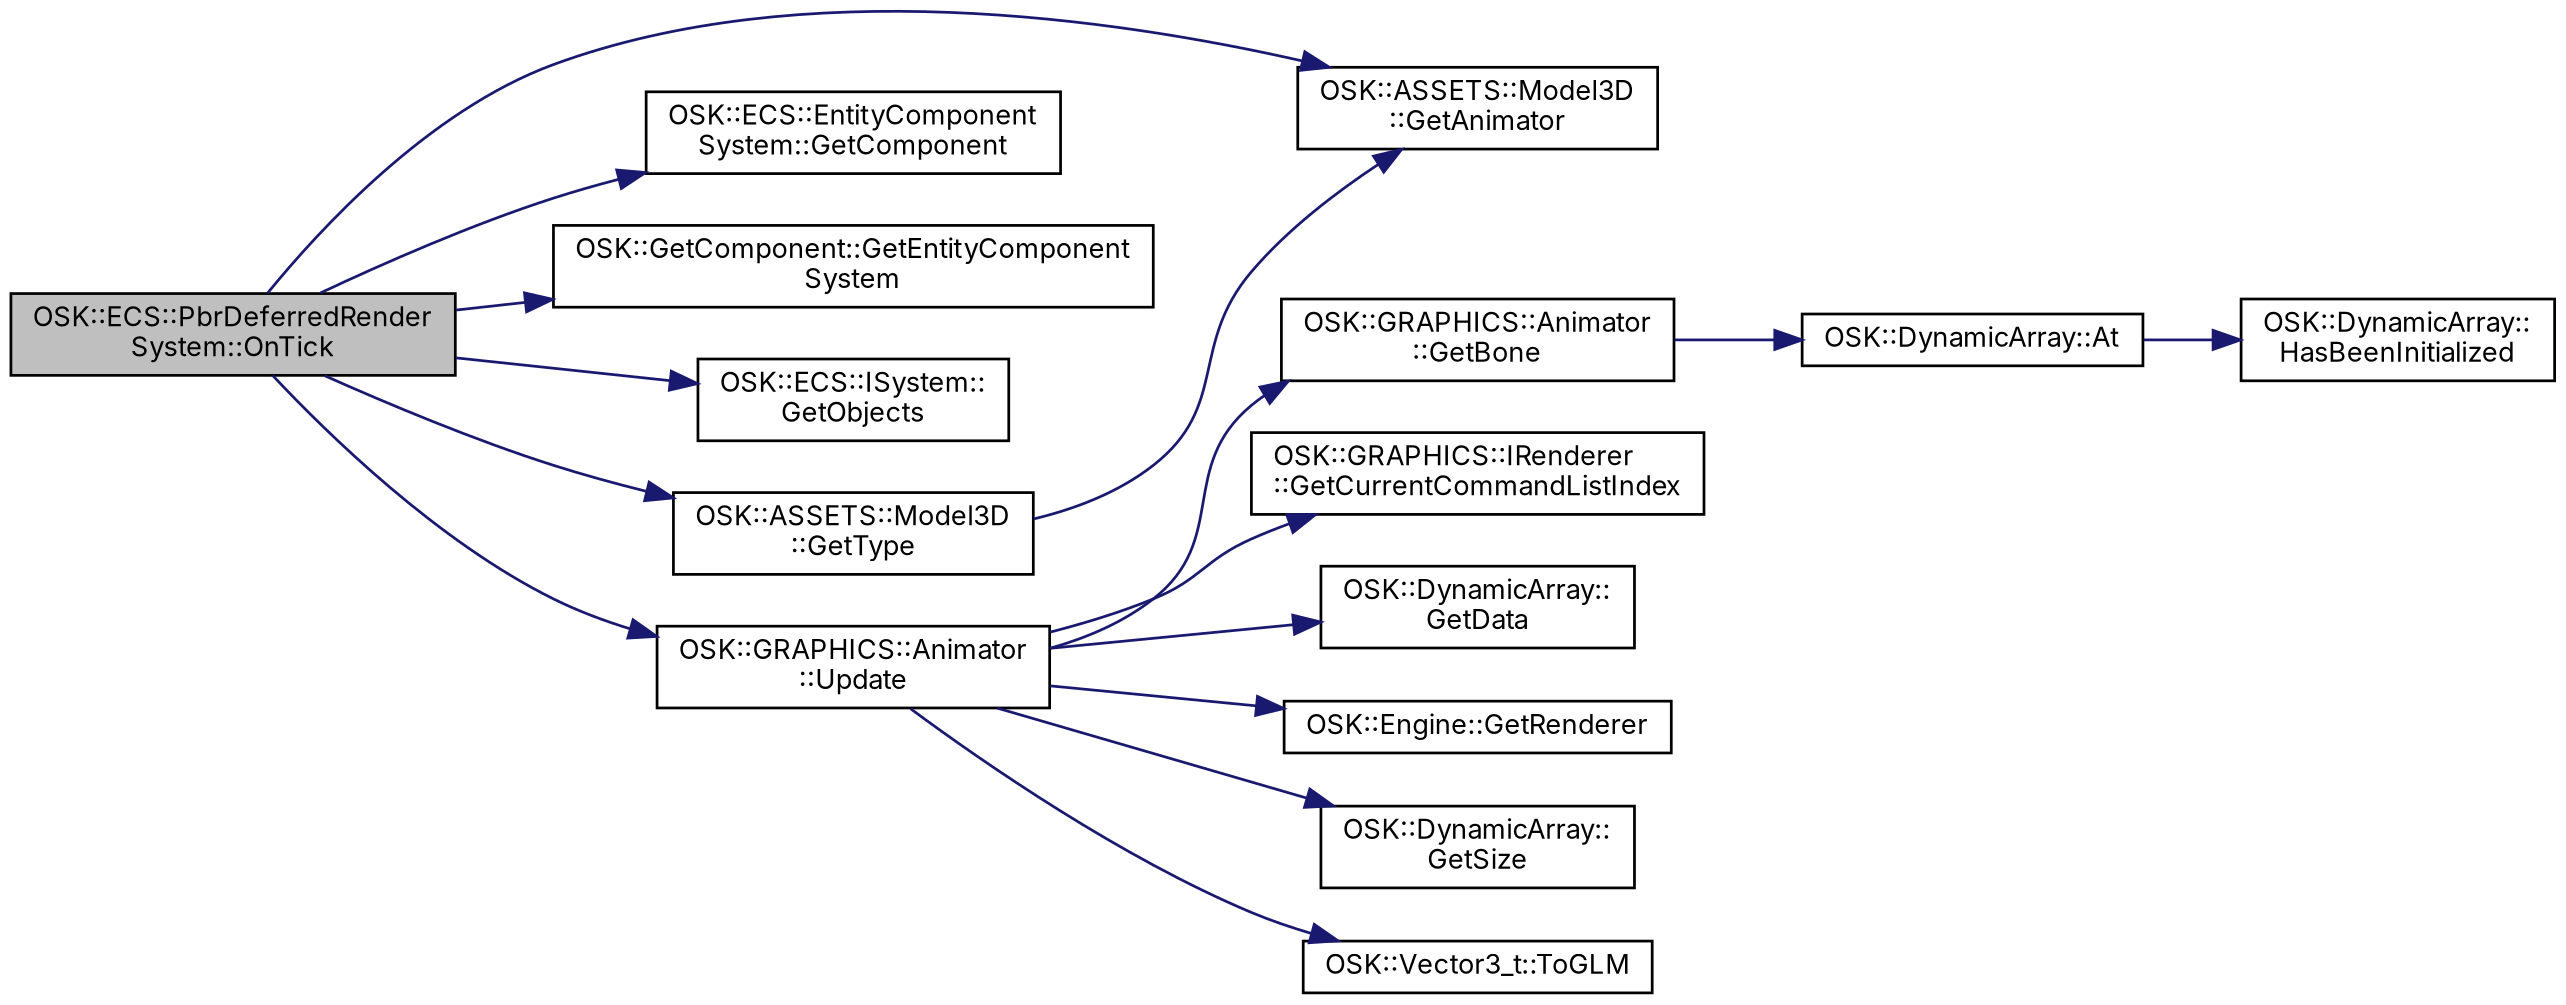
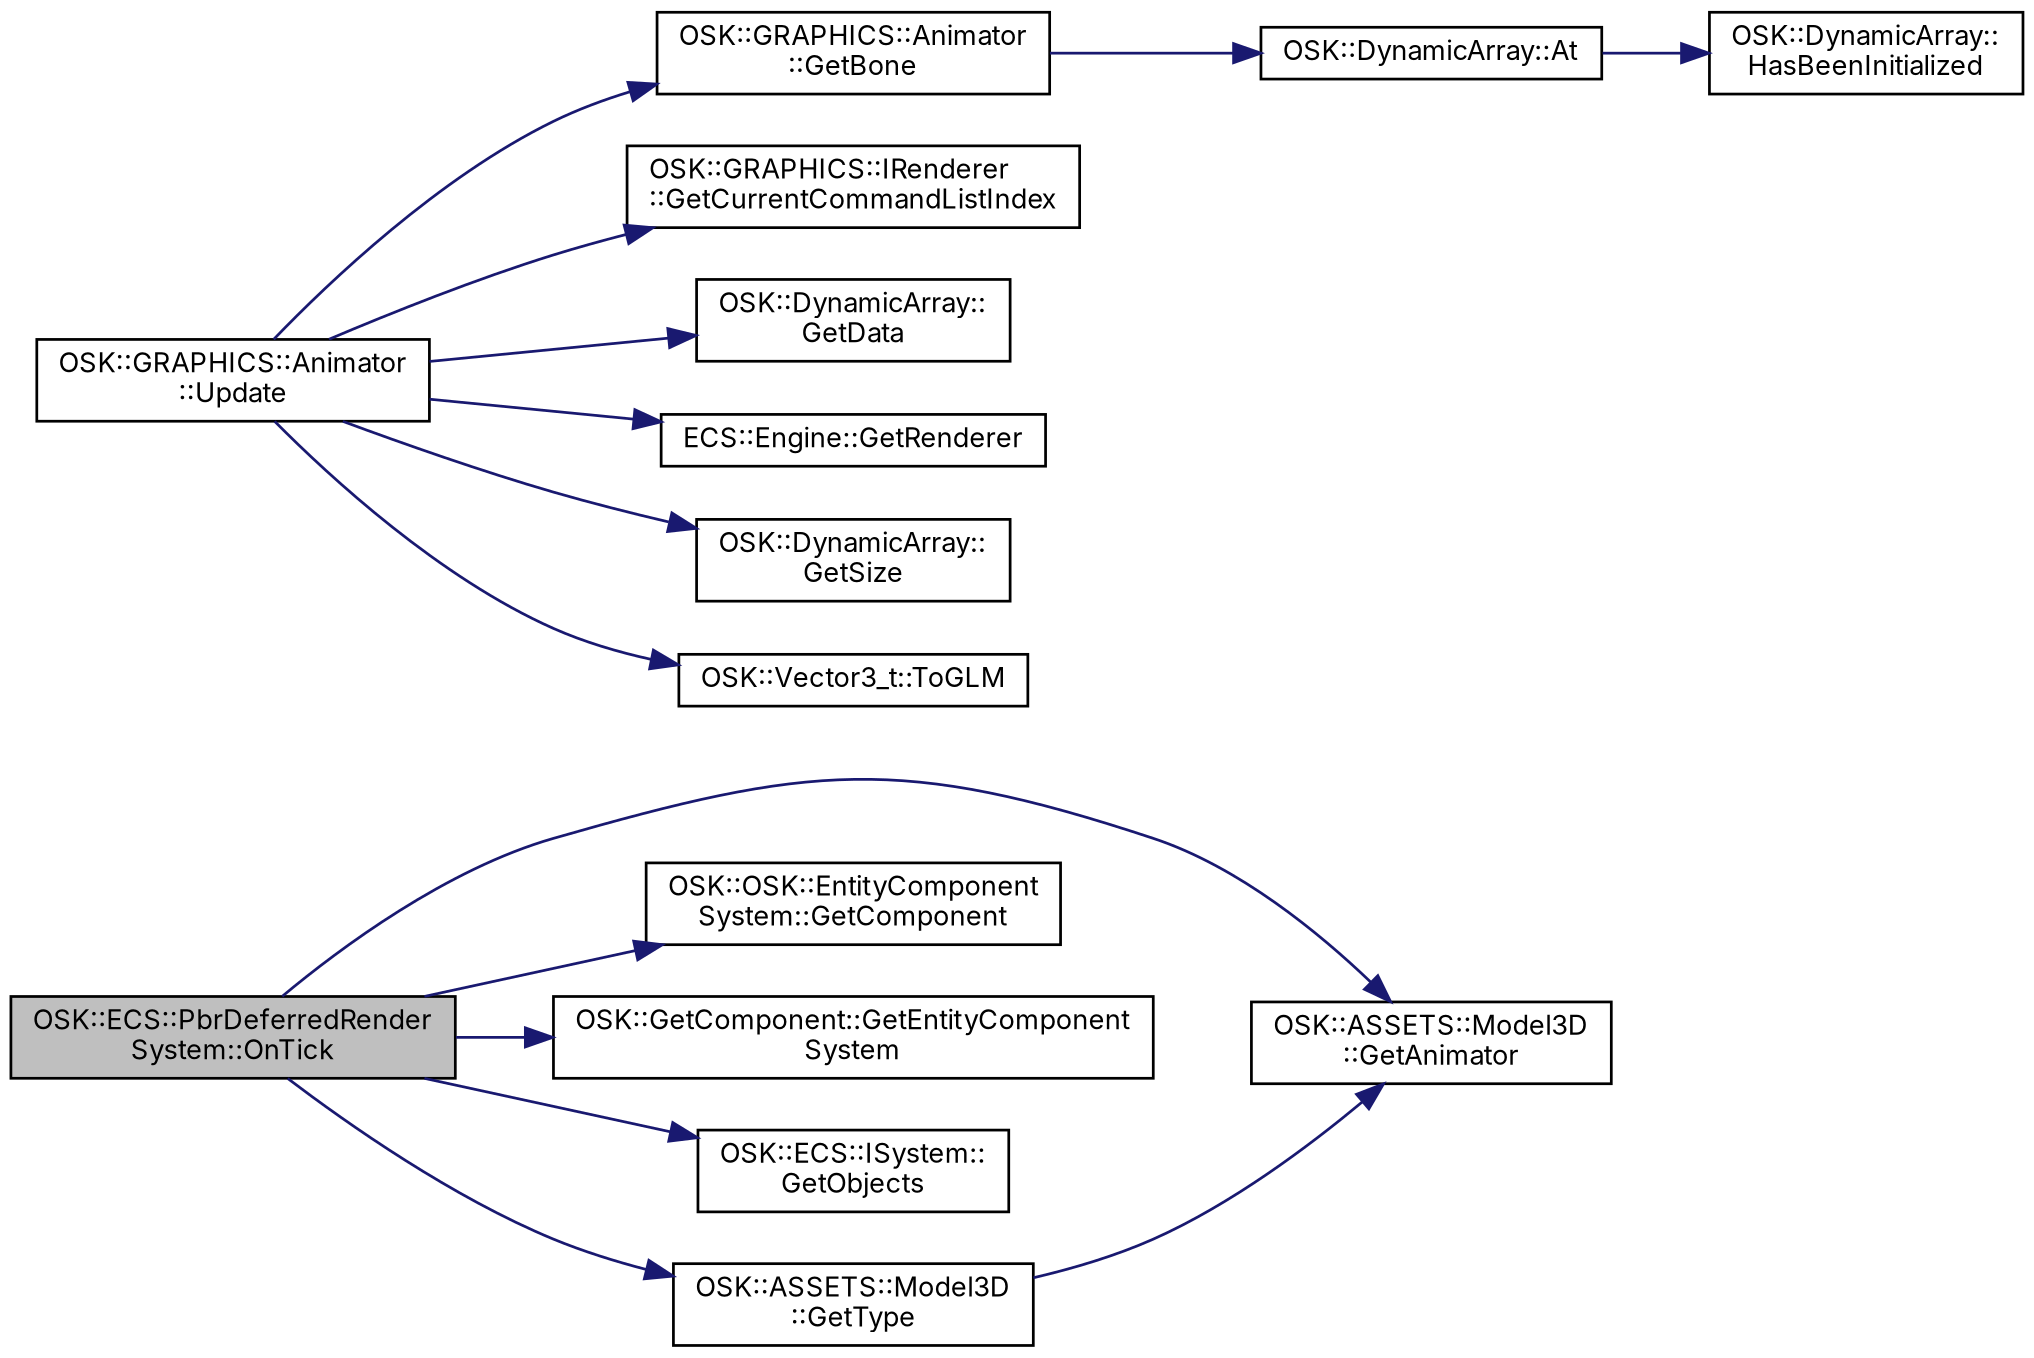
node "OSK::ECS::EntityComponent System::GetComponent": label "OSK::ECS::EntityComponent System::GetComponent" -> "OSK::OSK::EntityComponent System::GetComponent"
edge "OSK::ECS::PbrDeferredRender System::OnTick" -> "OSK::GRAPHICS::Animator ::Update": removed
node "OSK::Engine::GetRenderer": label "OSK::Engine::GetRenderer" -> "ECS::Engine::GetRenderer"
